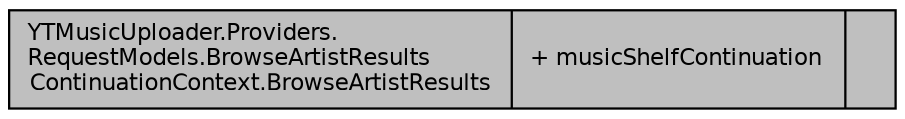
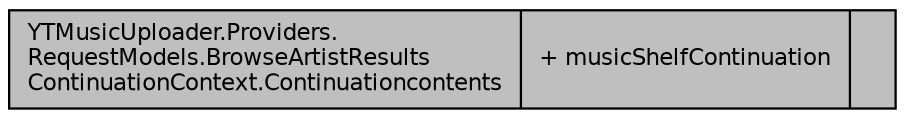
node "YTMusicUploader.Providers.": text "ContinuationContext.BrowseArtistResults" -> "ContinuationContext.Continuationcontents"
